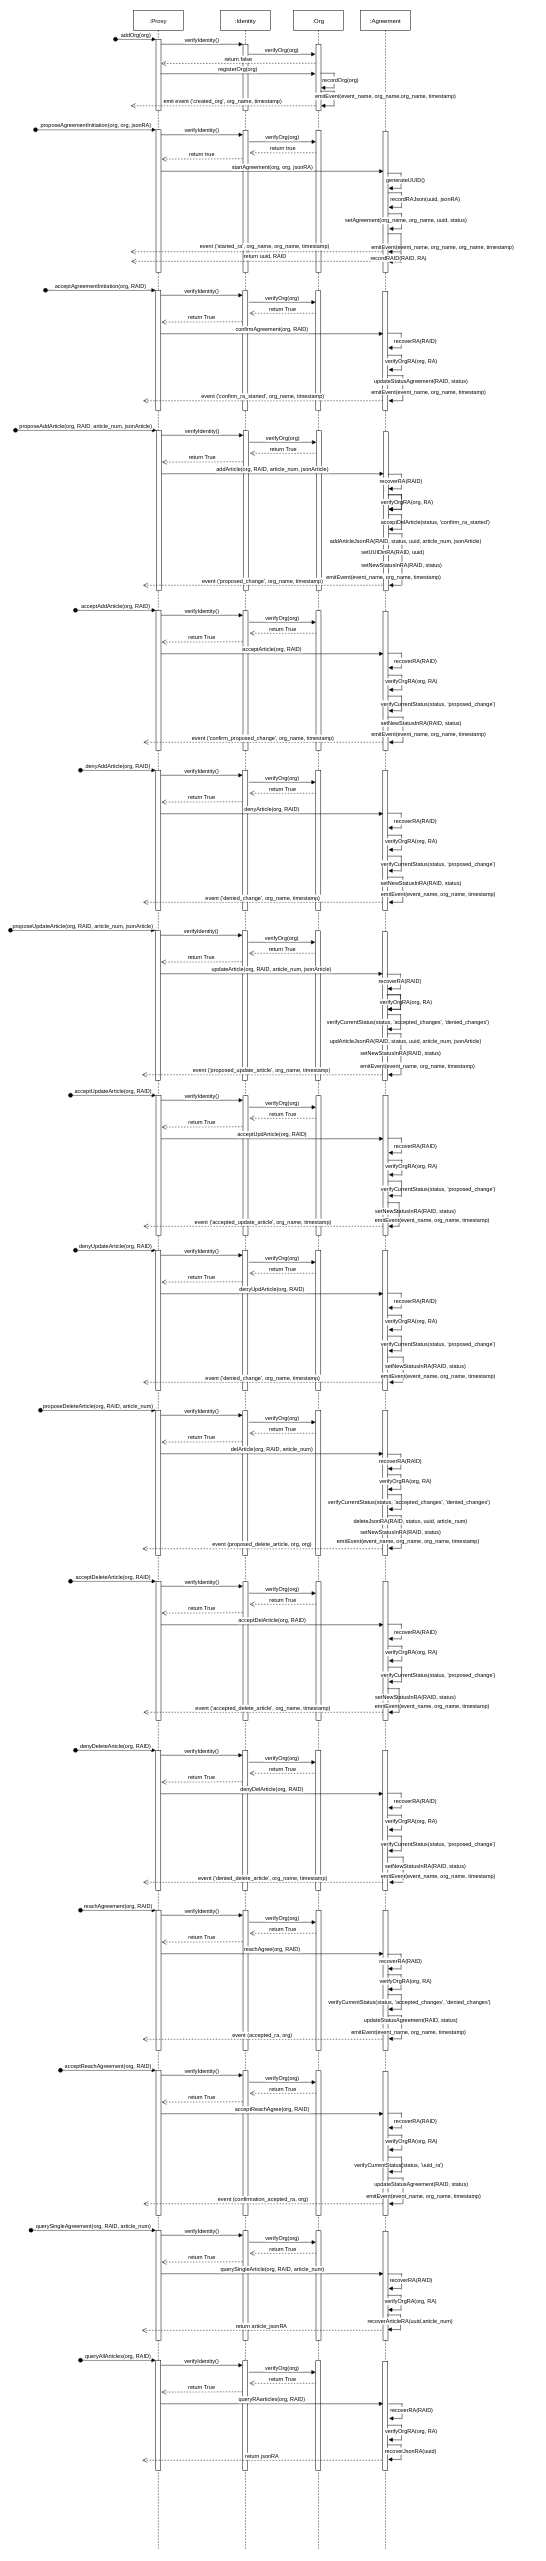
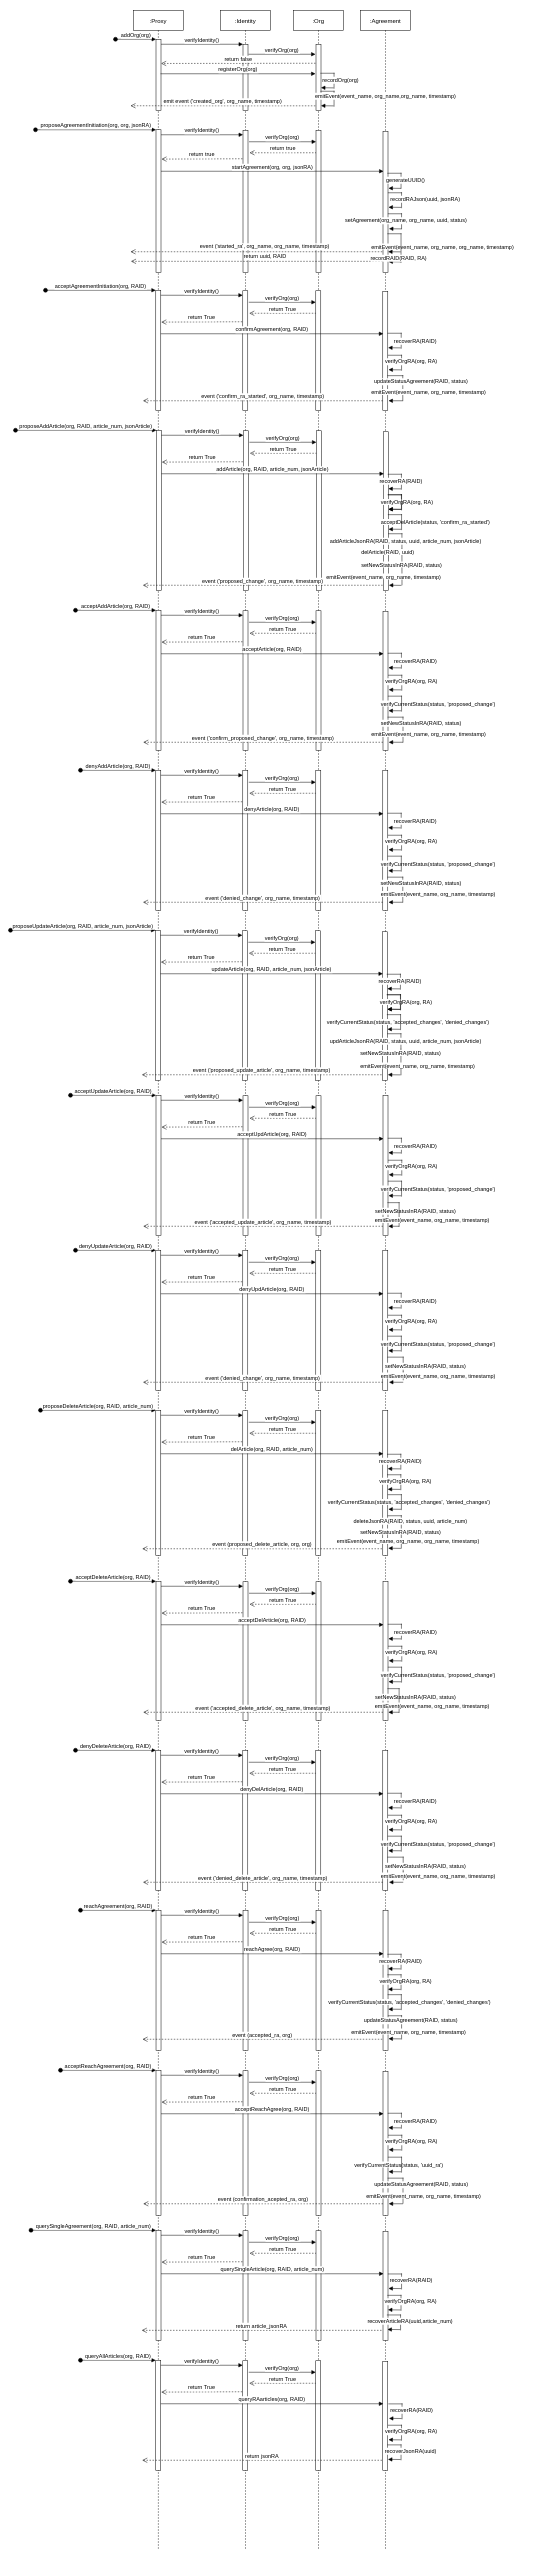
node "setUUIDinRA(RAID, uuid)": label "setUUIDinRA(RAID, uuid)" -> "delArticle(RAID, uuid)"
